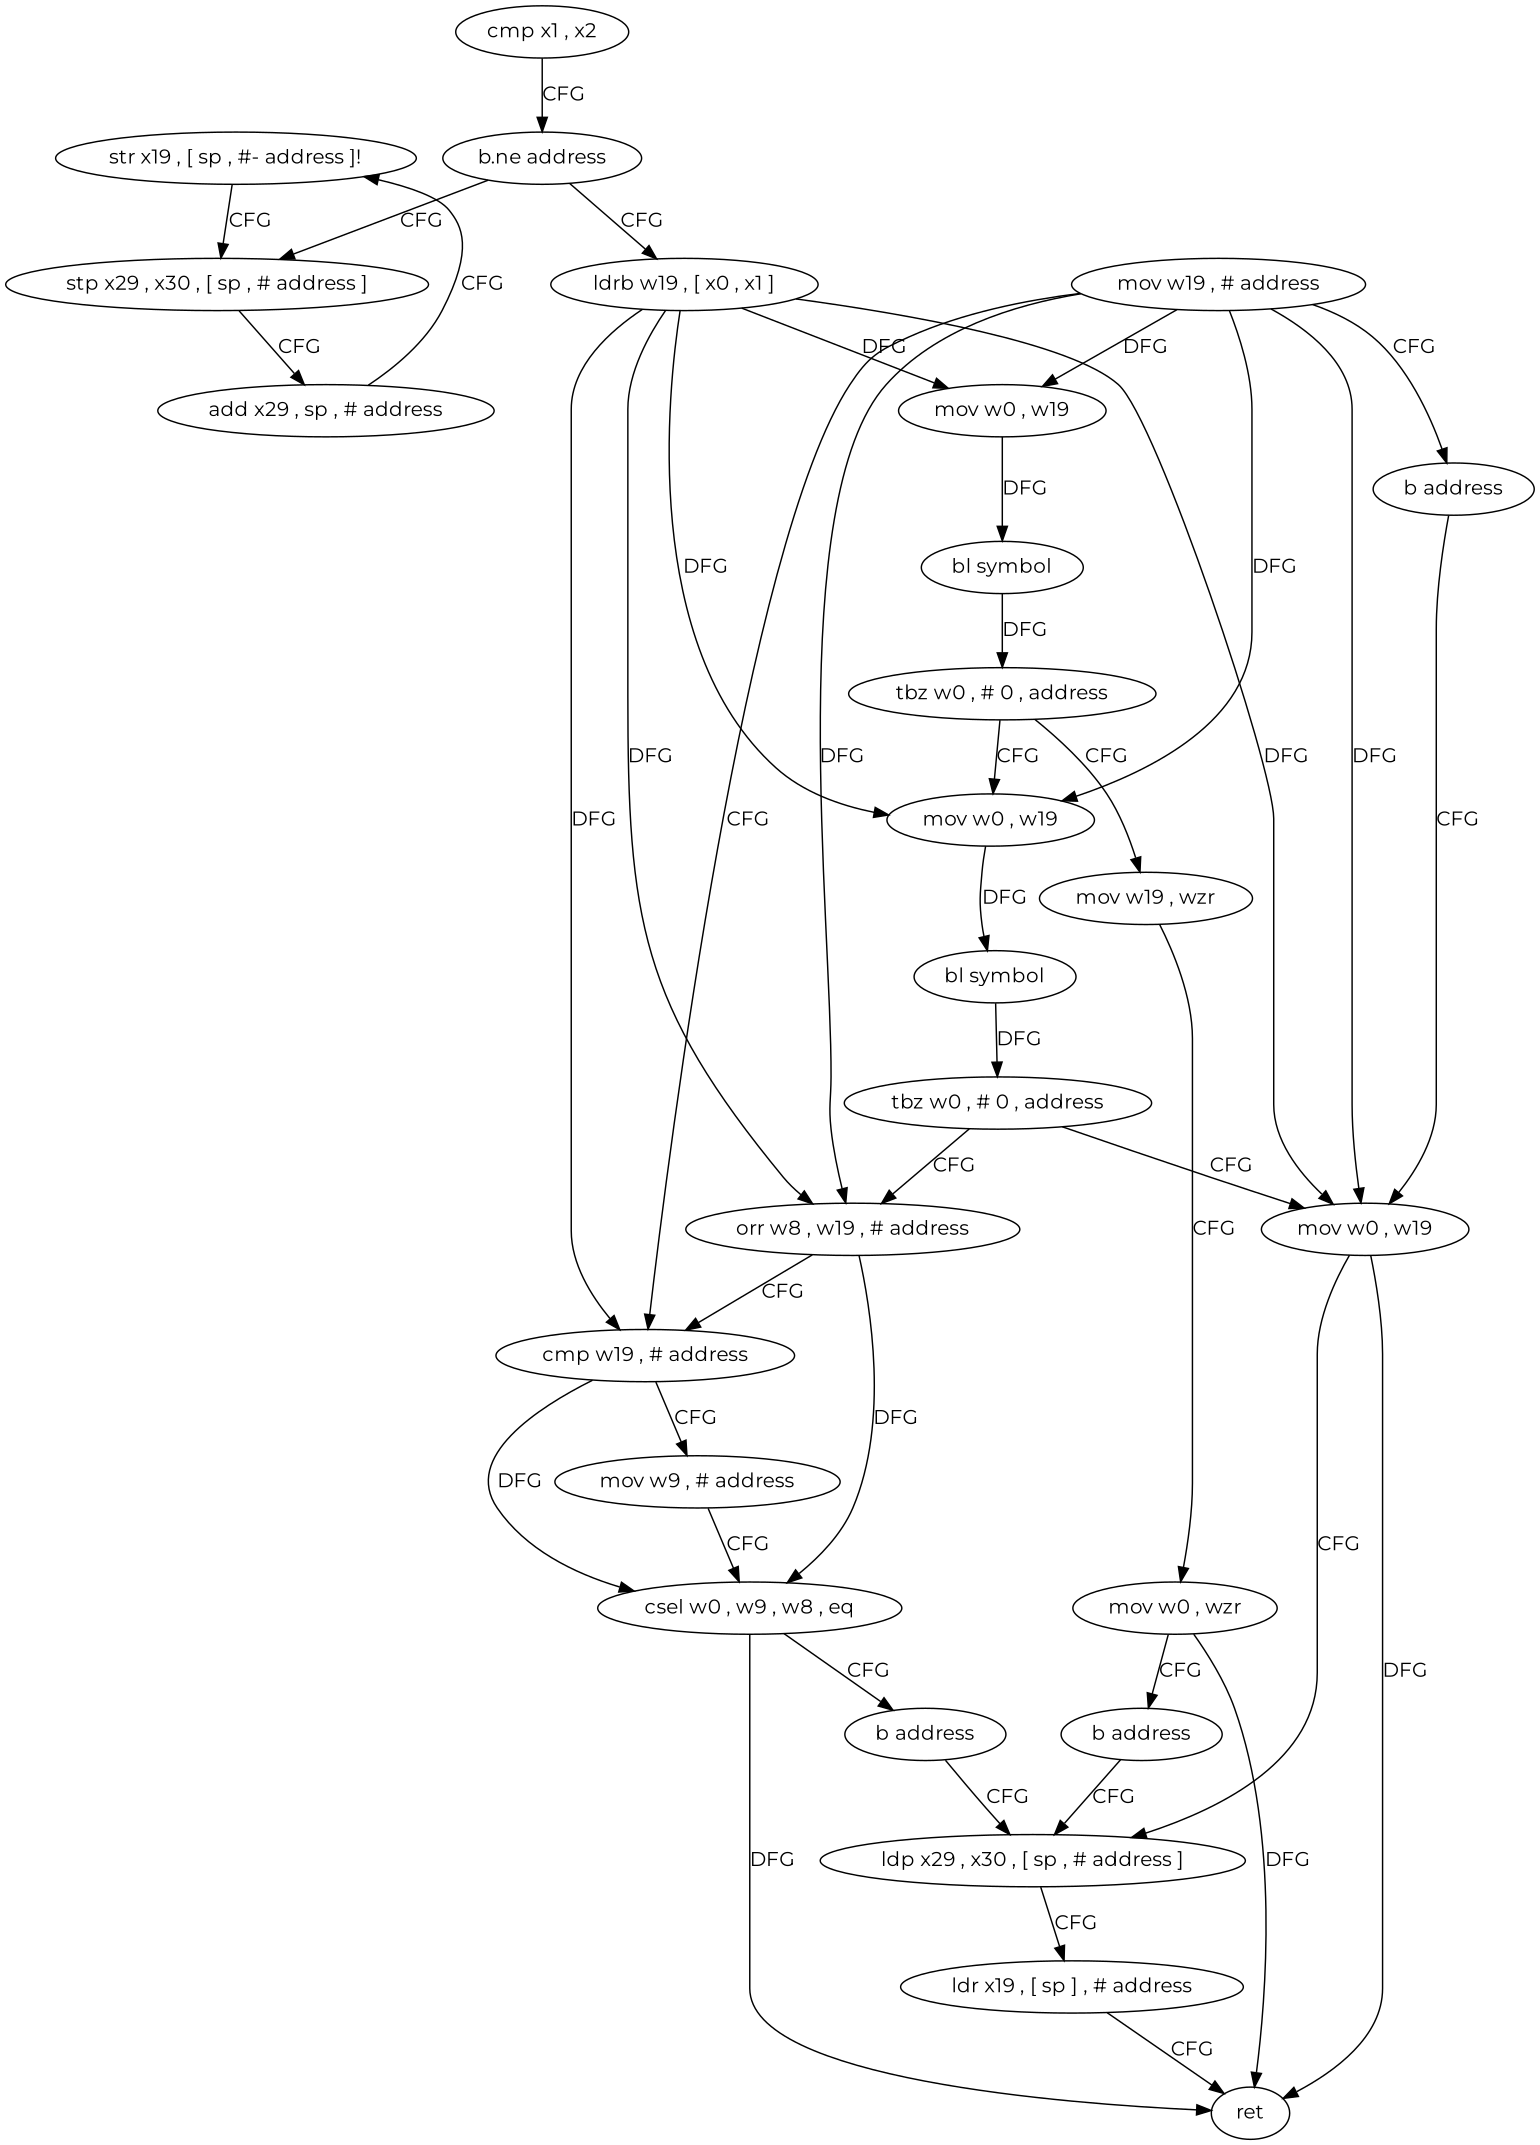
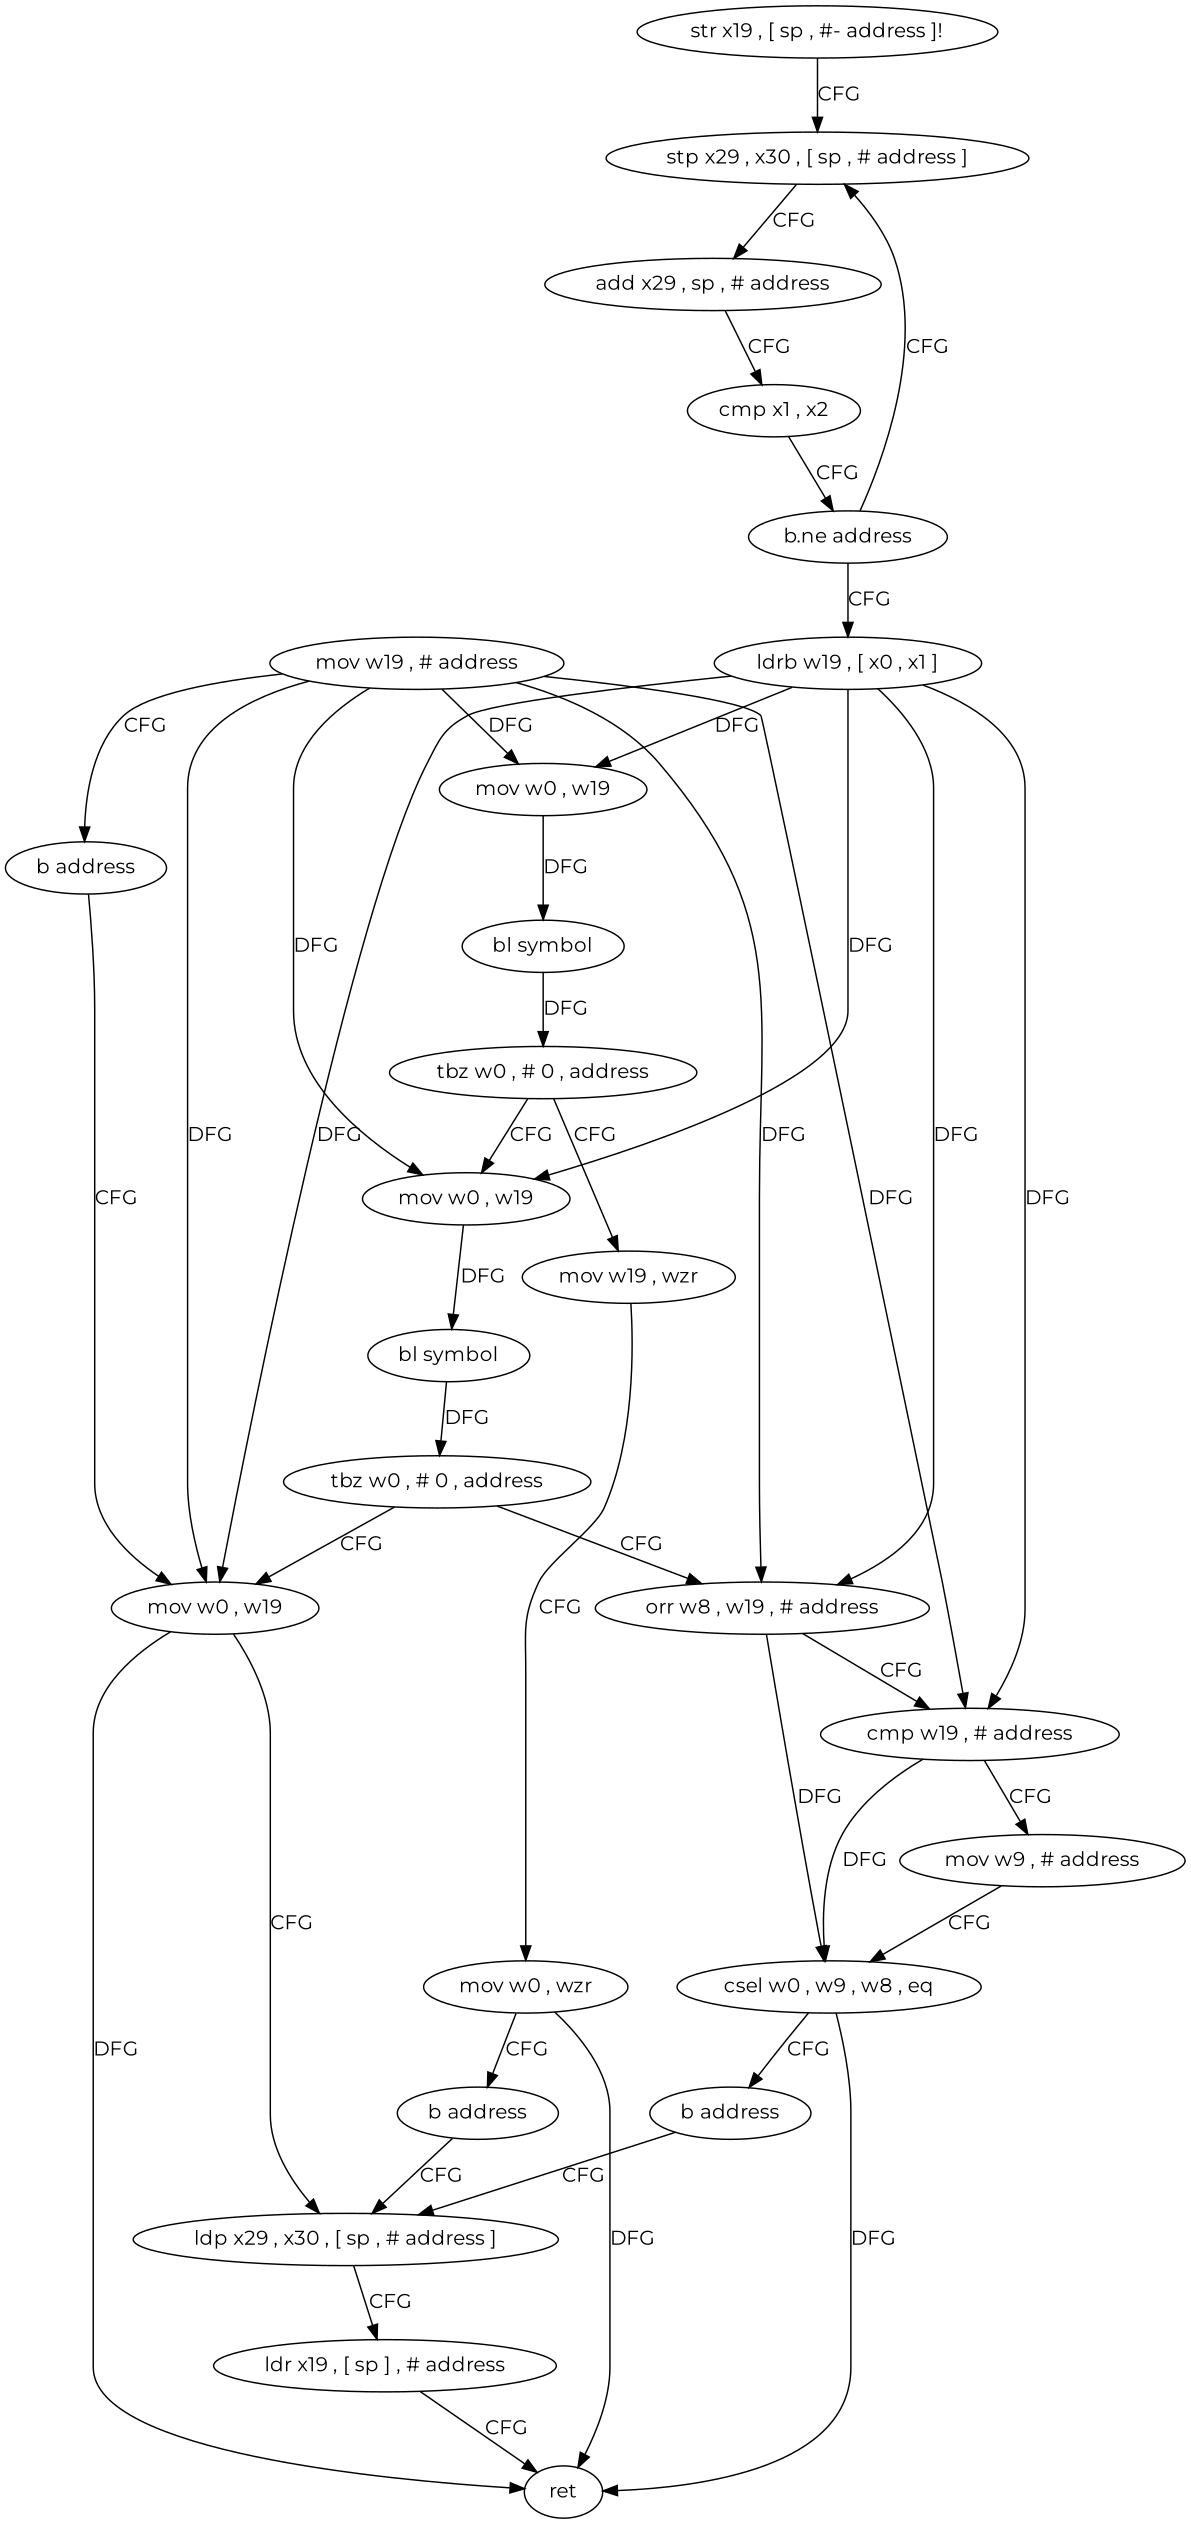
edge "add x29 , sp , # address" -> "str x19 , [ sp , #- address ]!": now "add x29 , sp , # address" -> "cmp x1 , x2"
edge "mov w19 , # address" -> "cmp w19 , # address": label "CFG" -> "DFG"
